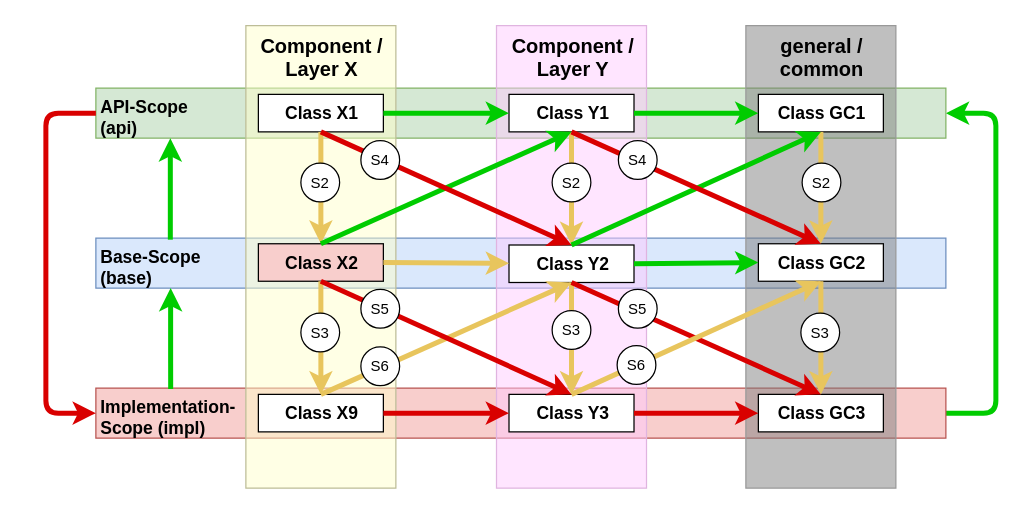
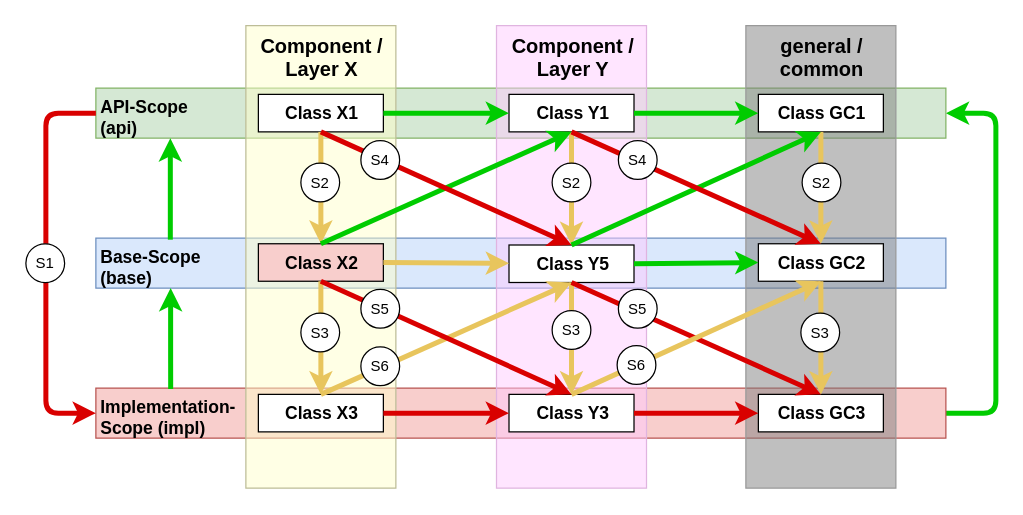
node "S1": added
node "Class Y2": label "Class Y2" -> "Class Y5"
node "Class X9": label "Class X9" -> "Class X3"
